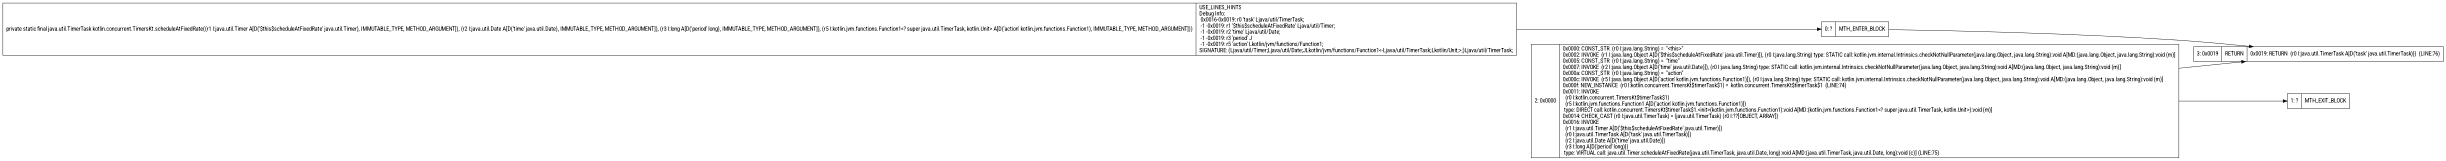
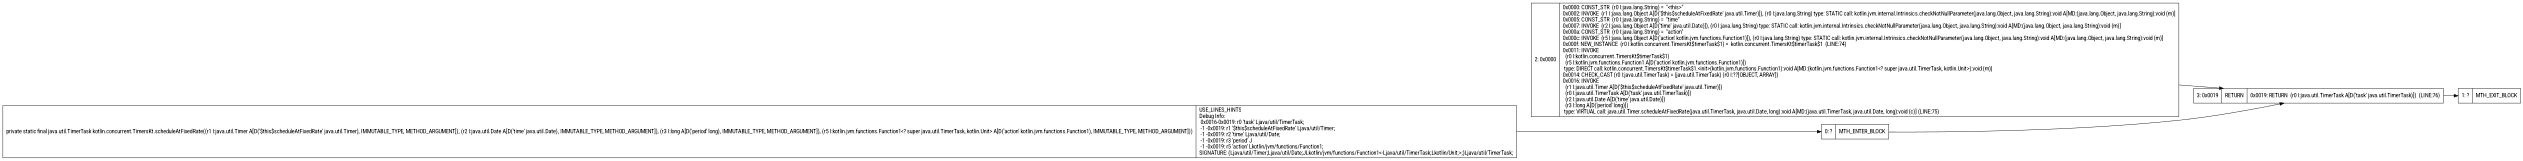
edge "2: 0x0000" -> "1: ?": now "3: 0x0019" -> "1: ?"
